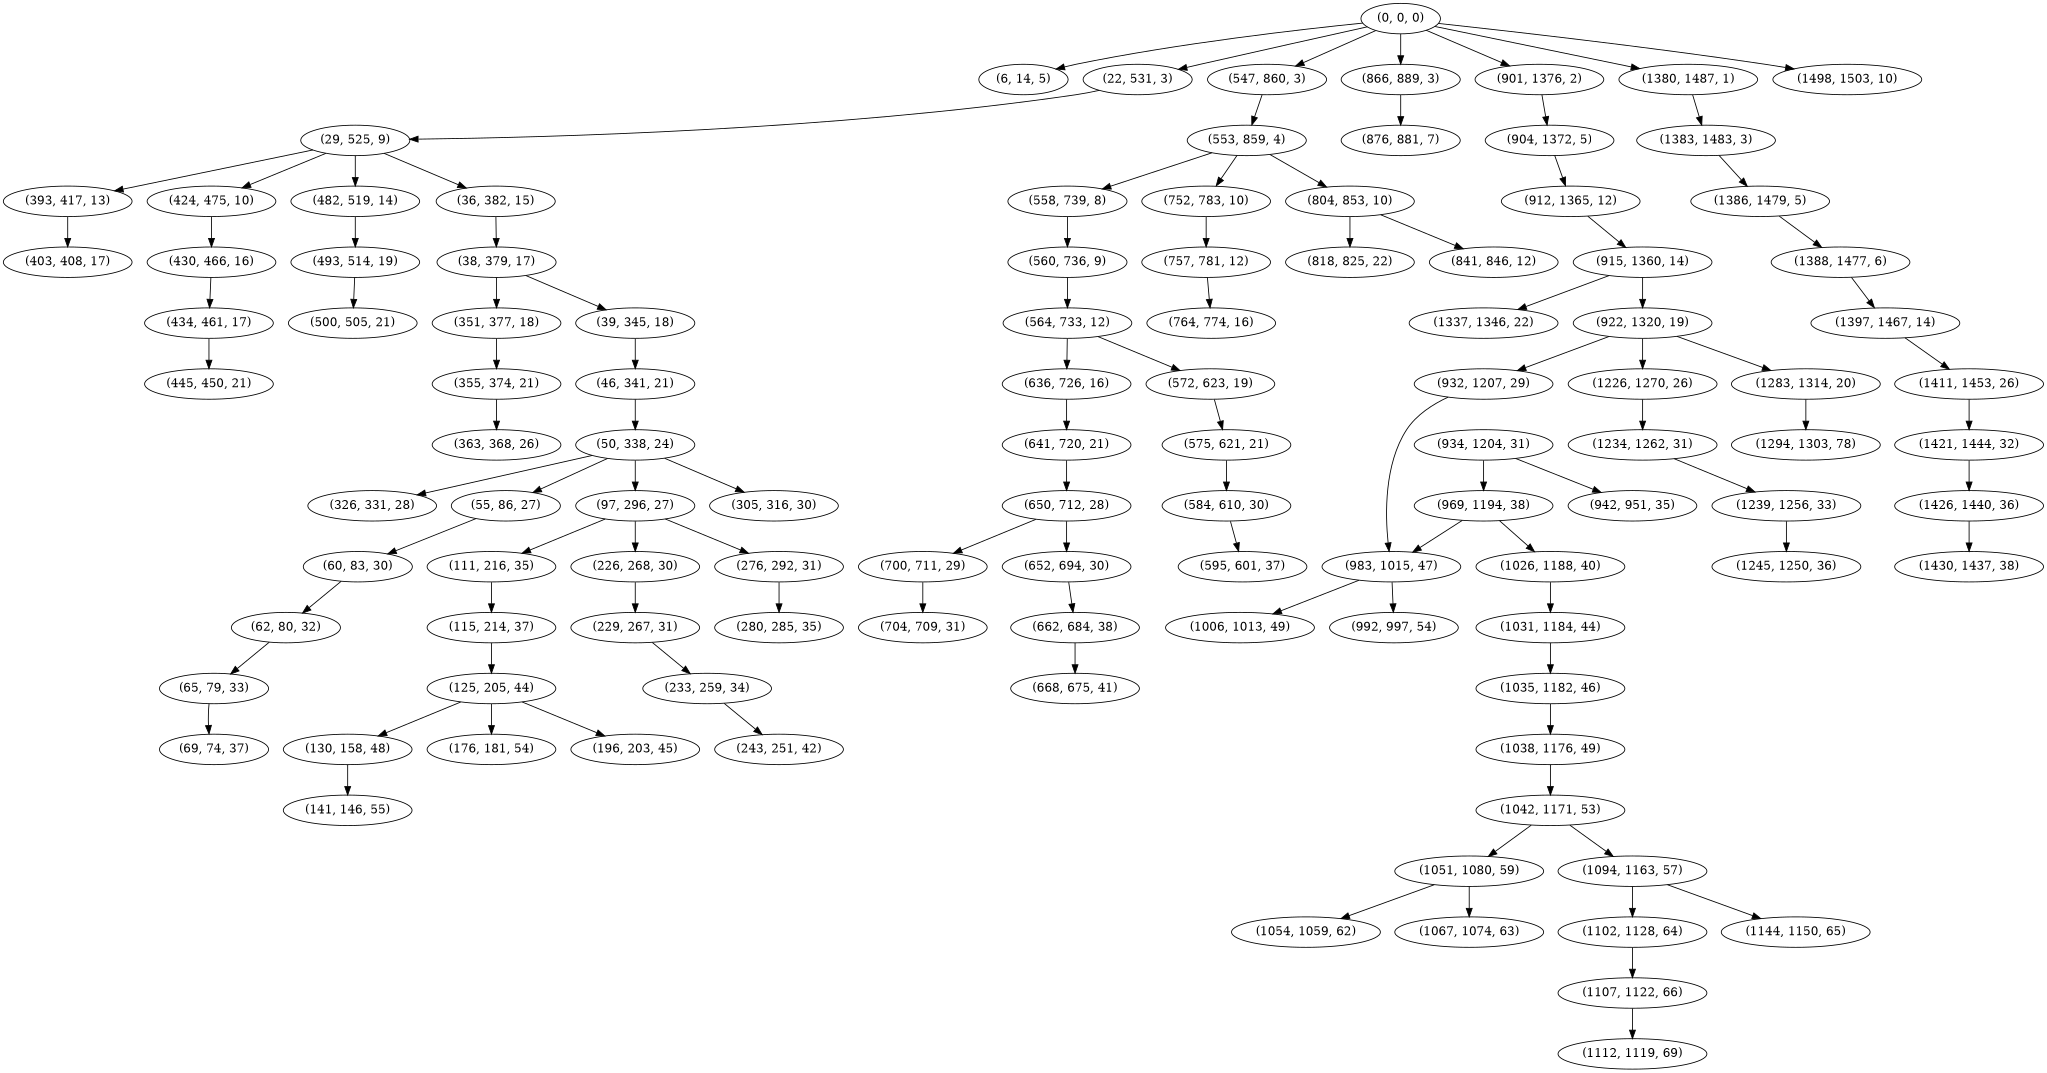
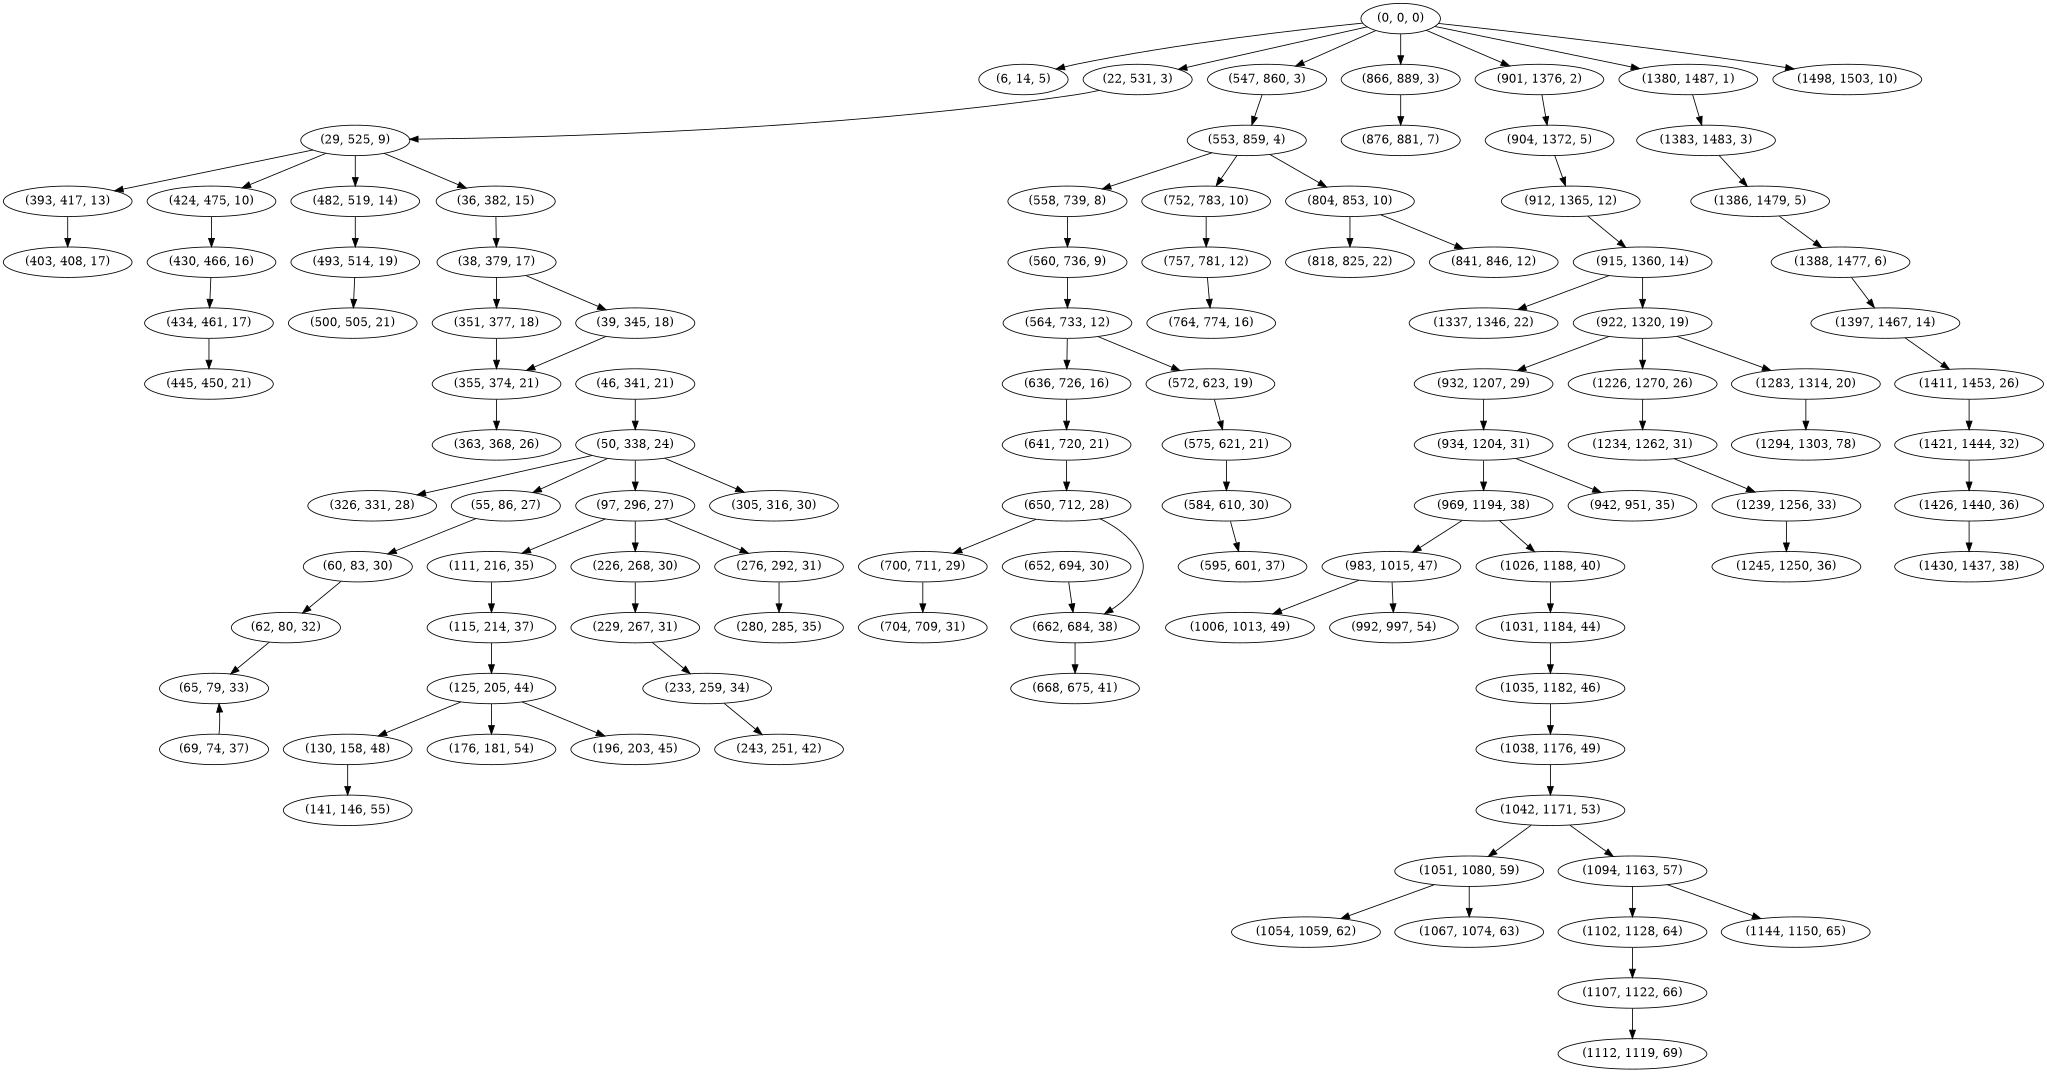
edge "(39, 345, 18)" -> "(46, 341, 21)": now "(39, 345, 18)" -> "(355, 374, 21)"
edge "(932, 1207, 29)" -> "(983, 1015, 47)": now "(932, 1207, 29)" -> "(934, 1204, 31)"
edge "(650, 712, 28)" -> "(652, 694, 30)": now "(650, 712, 28)" -> "(662, 684, 38)"
edge "(65, 79, 33)" -> "(69, 74, 37)": reversed
